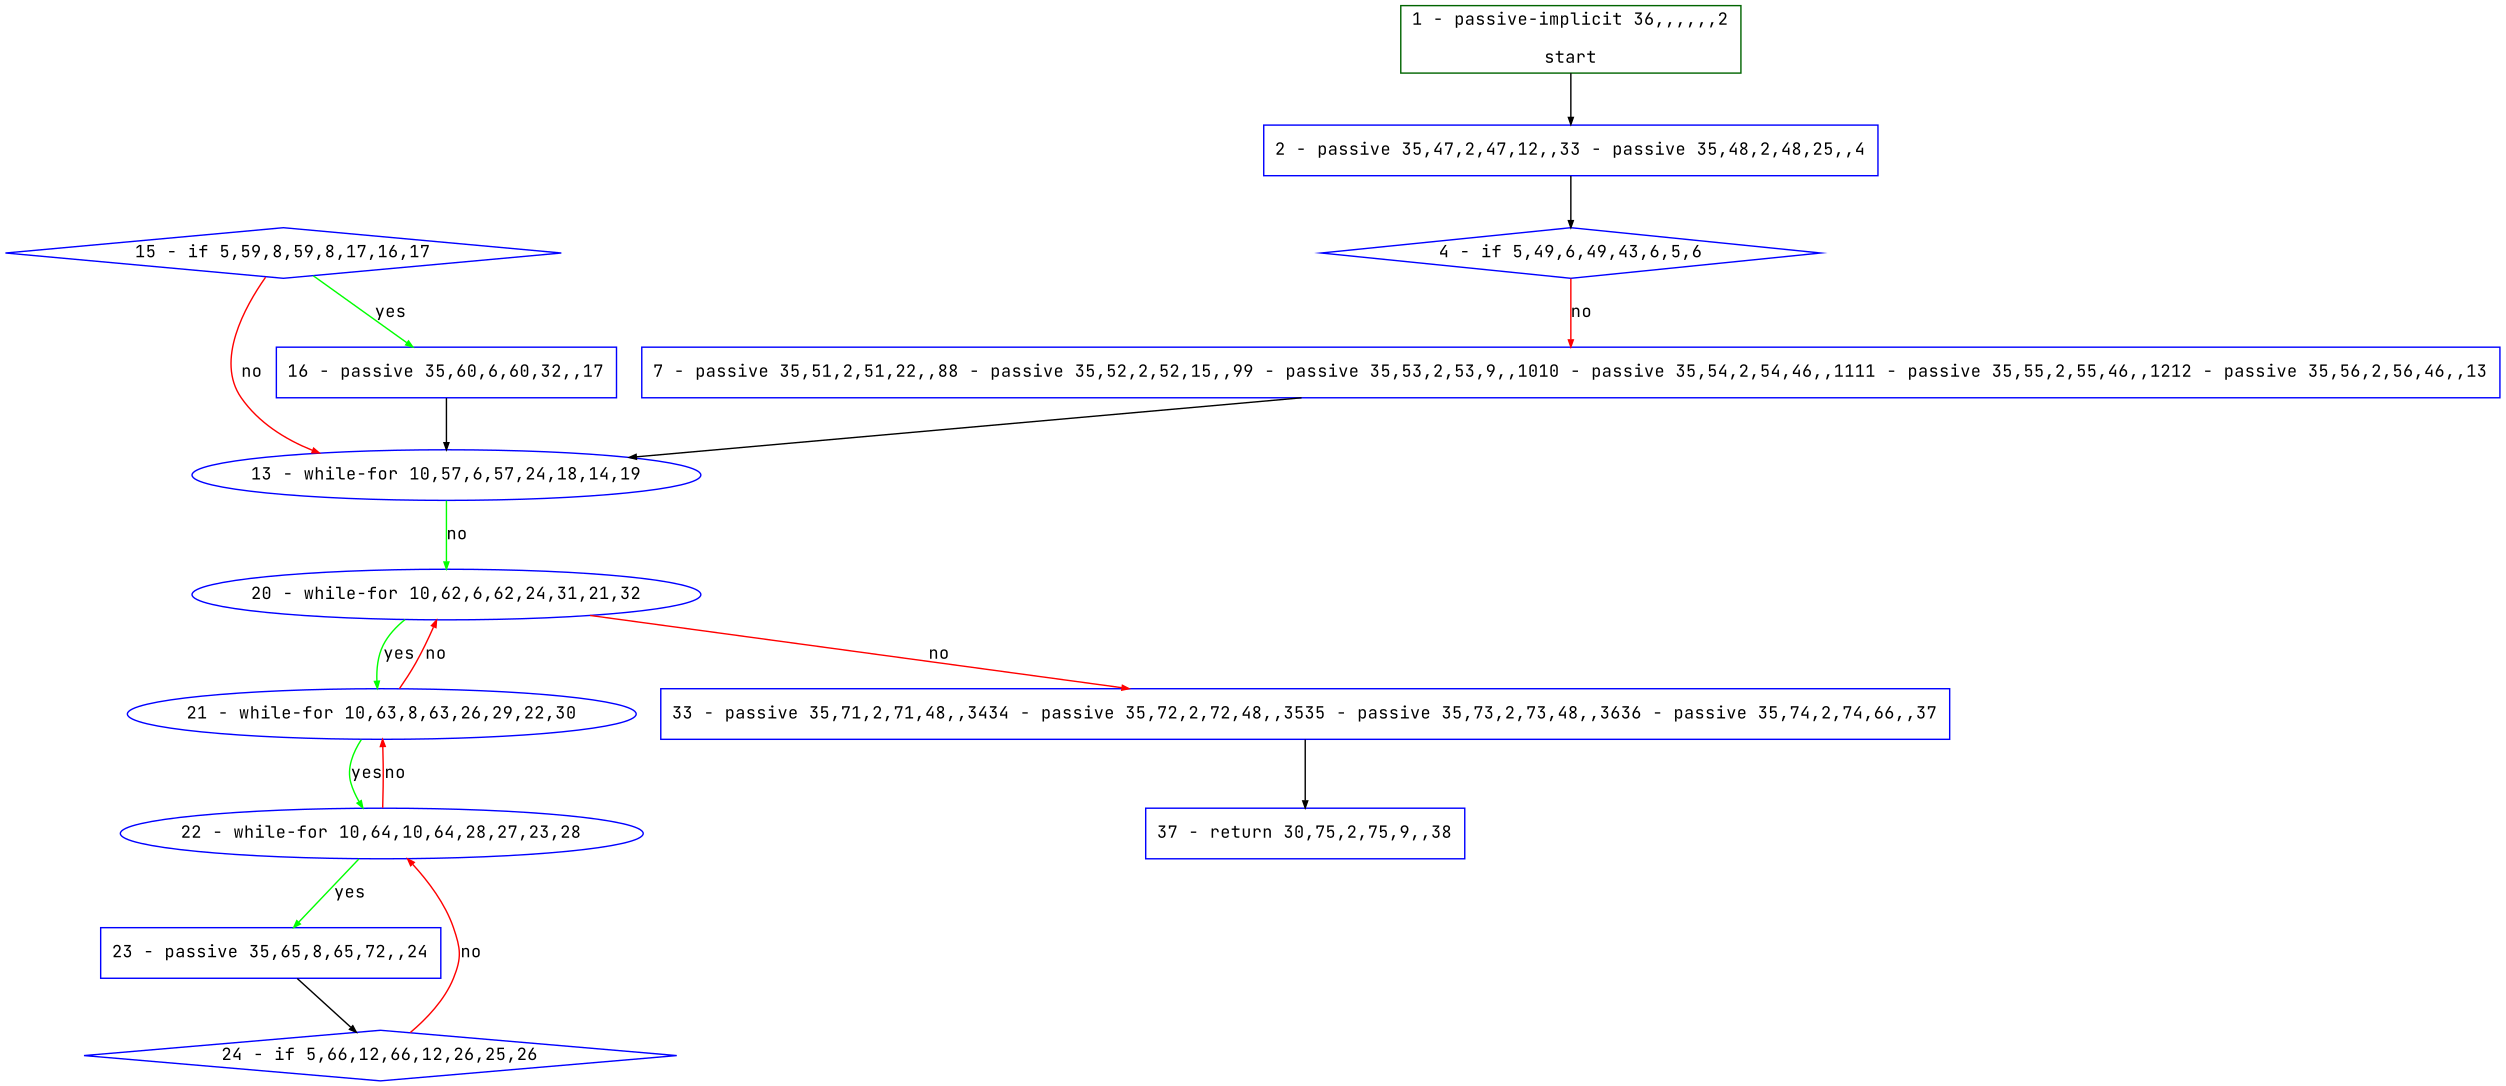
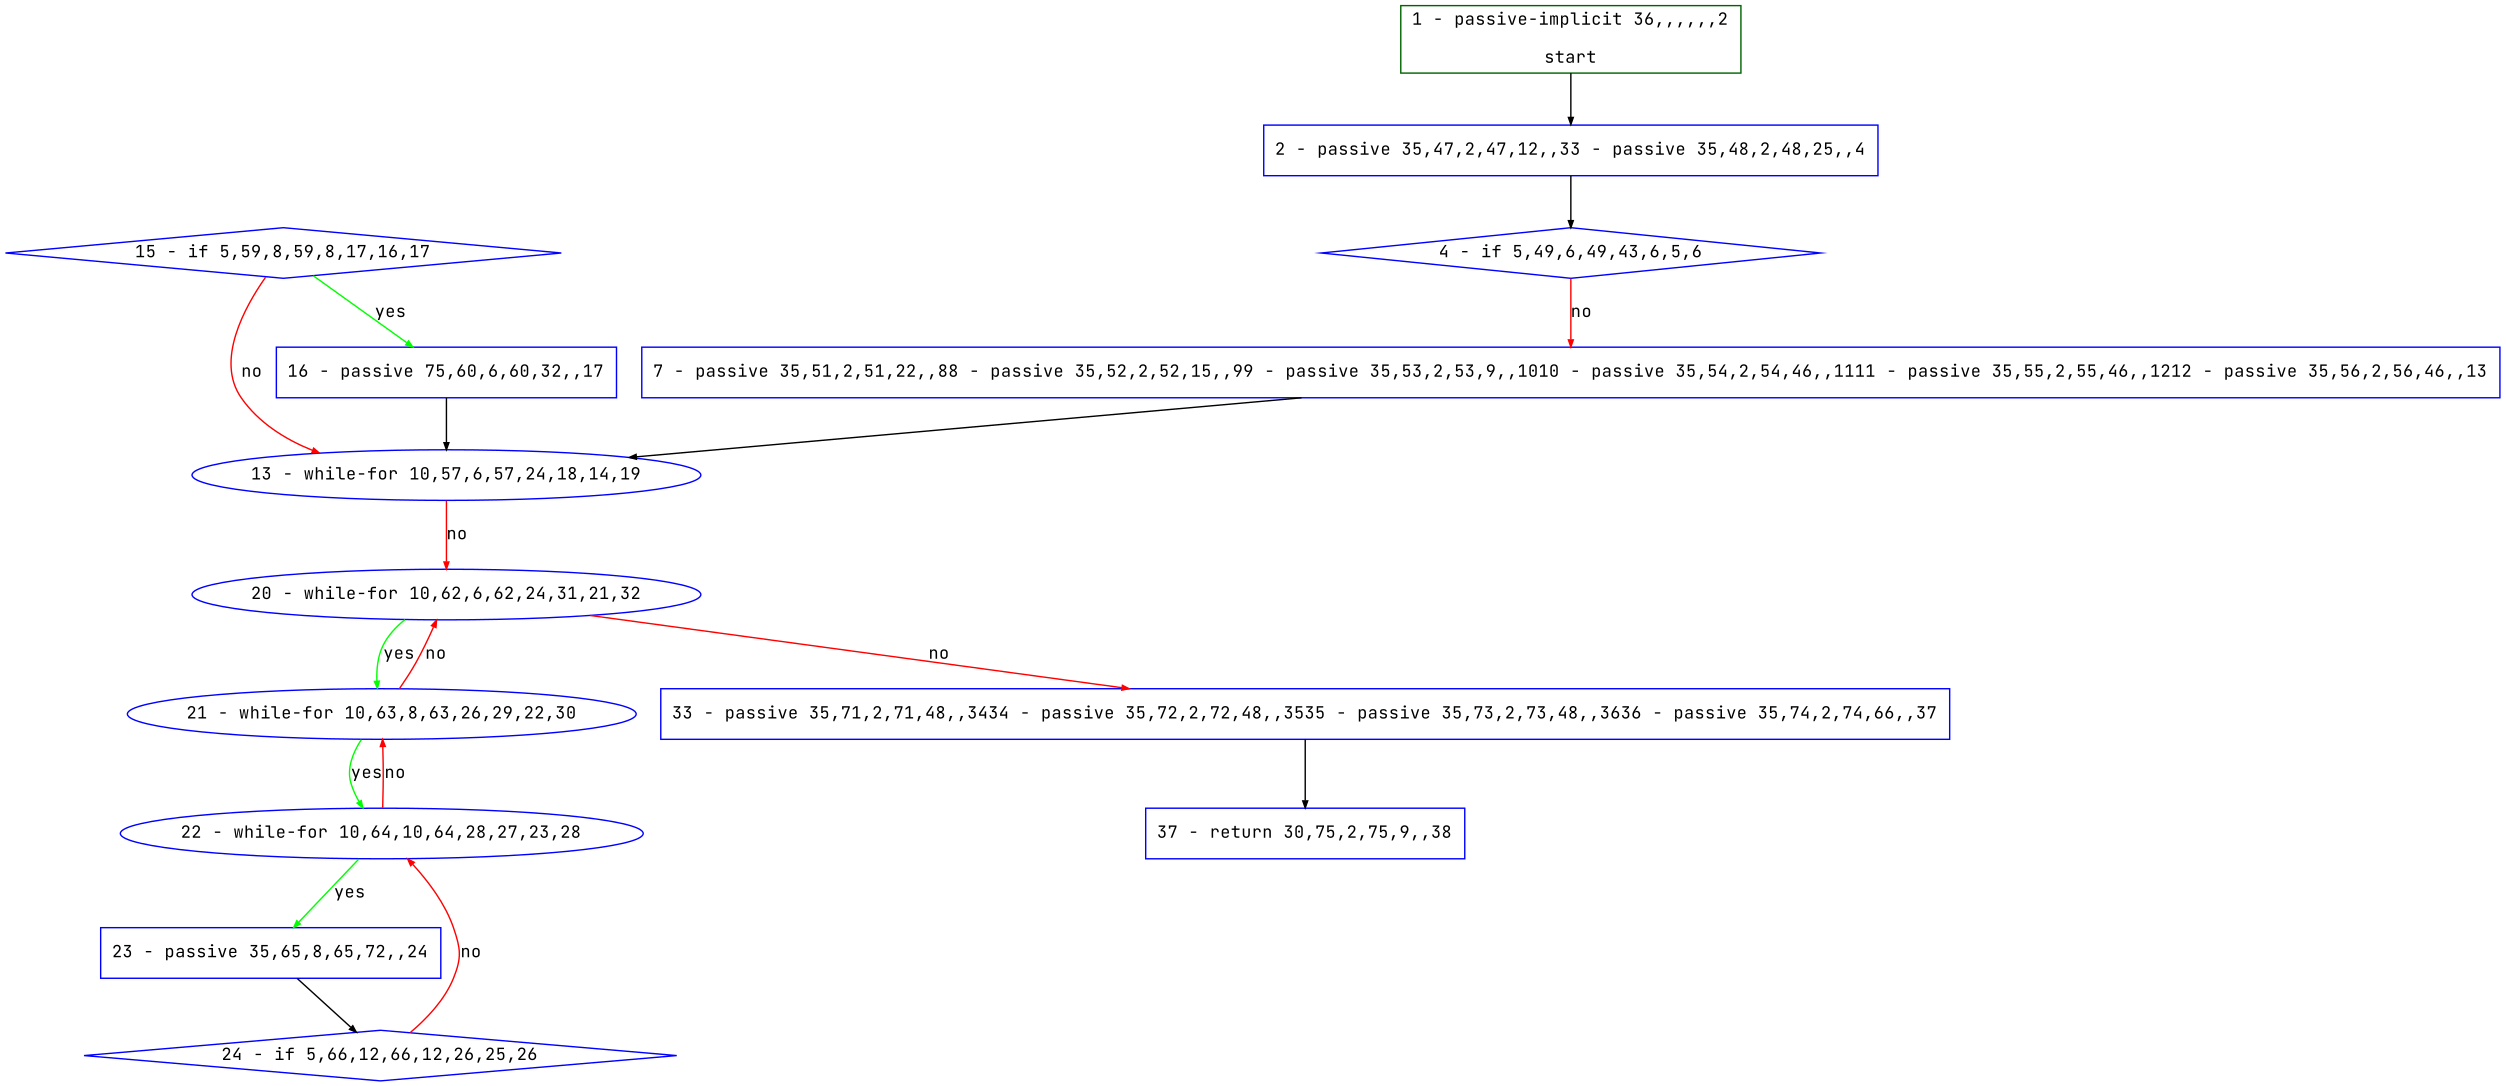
node "16 - passive 35,60,6,60,32,,17": label "16 - passive 35,60,6,60,32,,17" -> "16 - passive 75,60,6,60,32,,17"
edge "13 - while-for 10,57,6,57,24,18,14,19" -> "20 - while-for 10,62,6,62,24,31,21,32": color #00ff00 -> #ff0000
